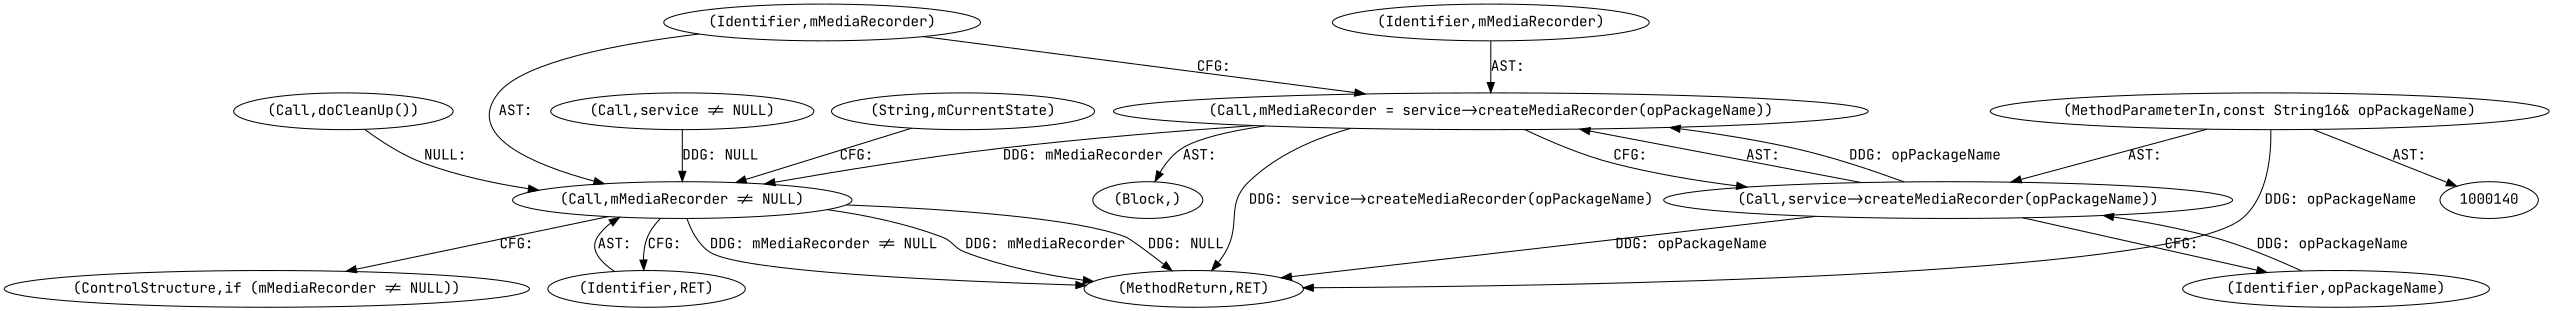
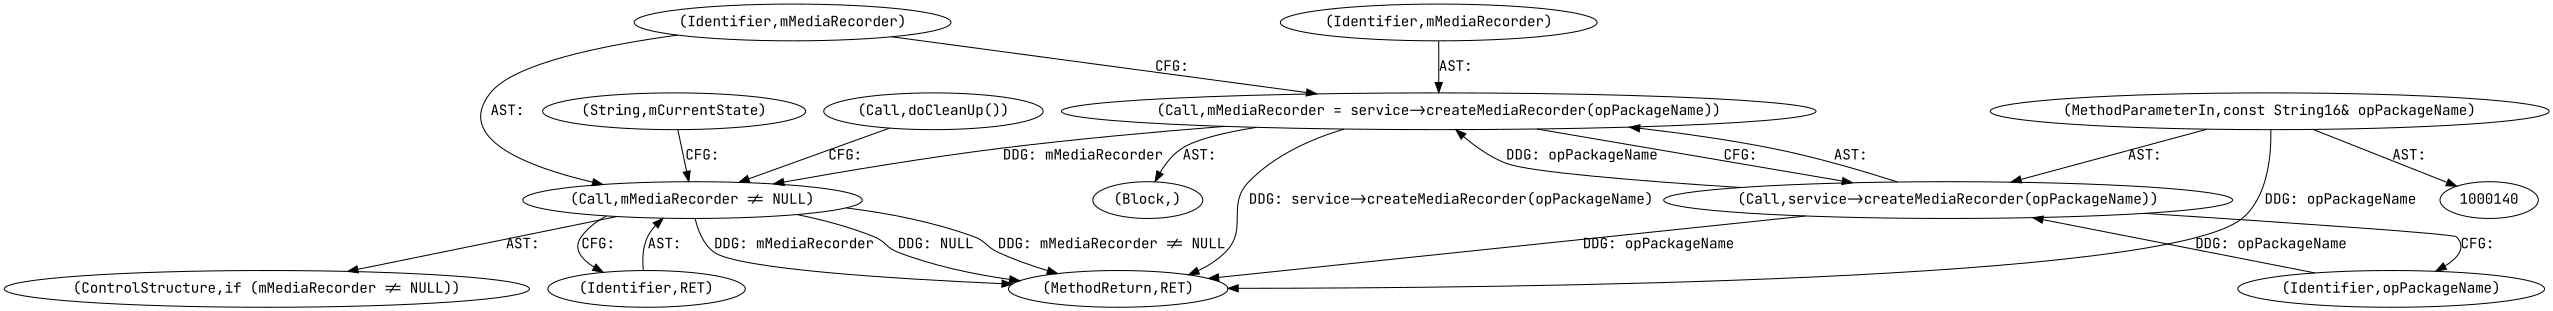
node "(Call,service != NULL)": removed
edge "(Call,doCleanUp())" -> "(Call,mMediaRecorder != NULL)": label "NULL: " -> "CFG: "
edge "(Call,mMediaRecorder != NULL)" -> "(ControlStructure,if (mMediaRecorder != NULL))": label "CFG: " -> "AST: "
